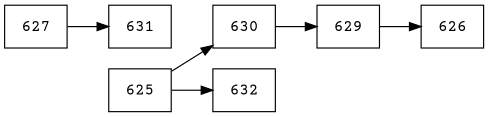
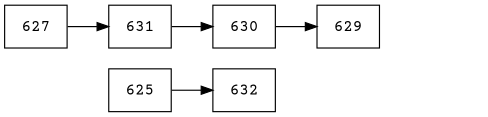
node "626": removed
edge "625" -> "630": now "631" -> "630"
